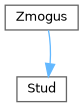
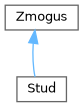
edge "Zmogus" -> "Stud": reversed
